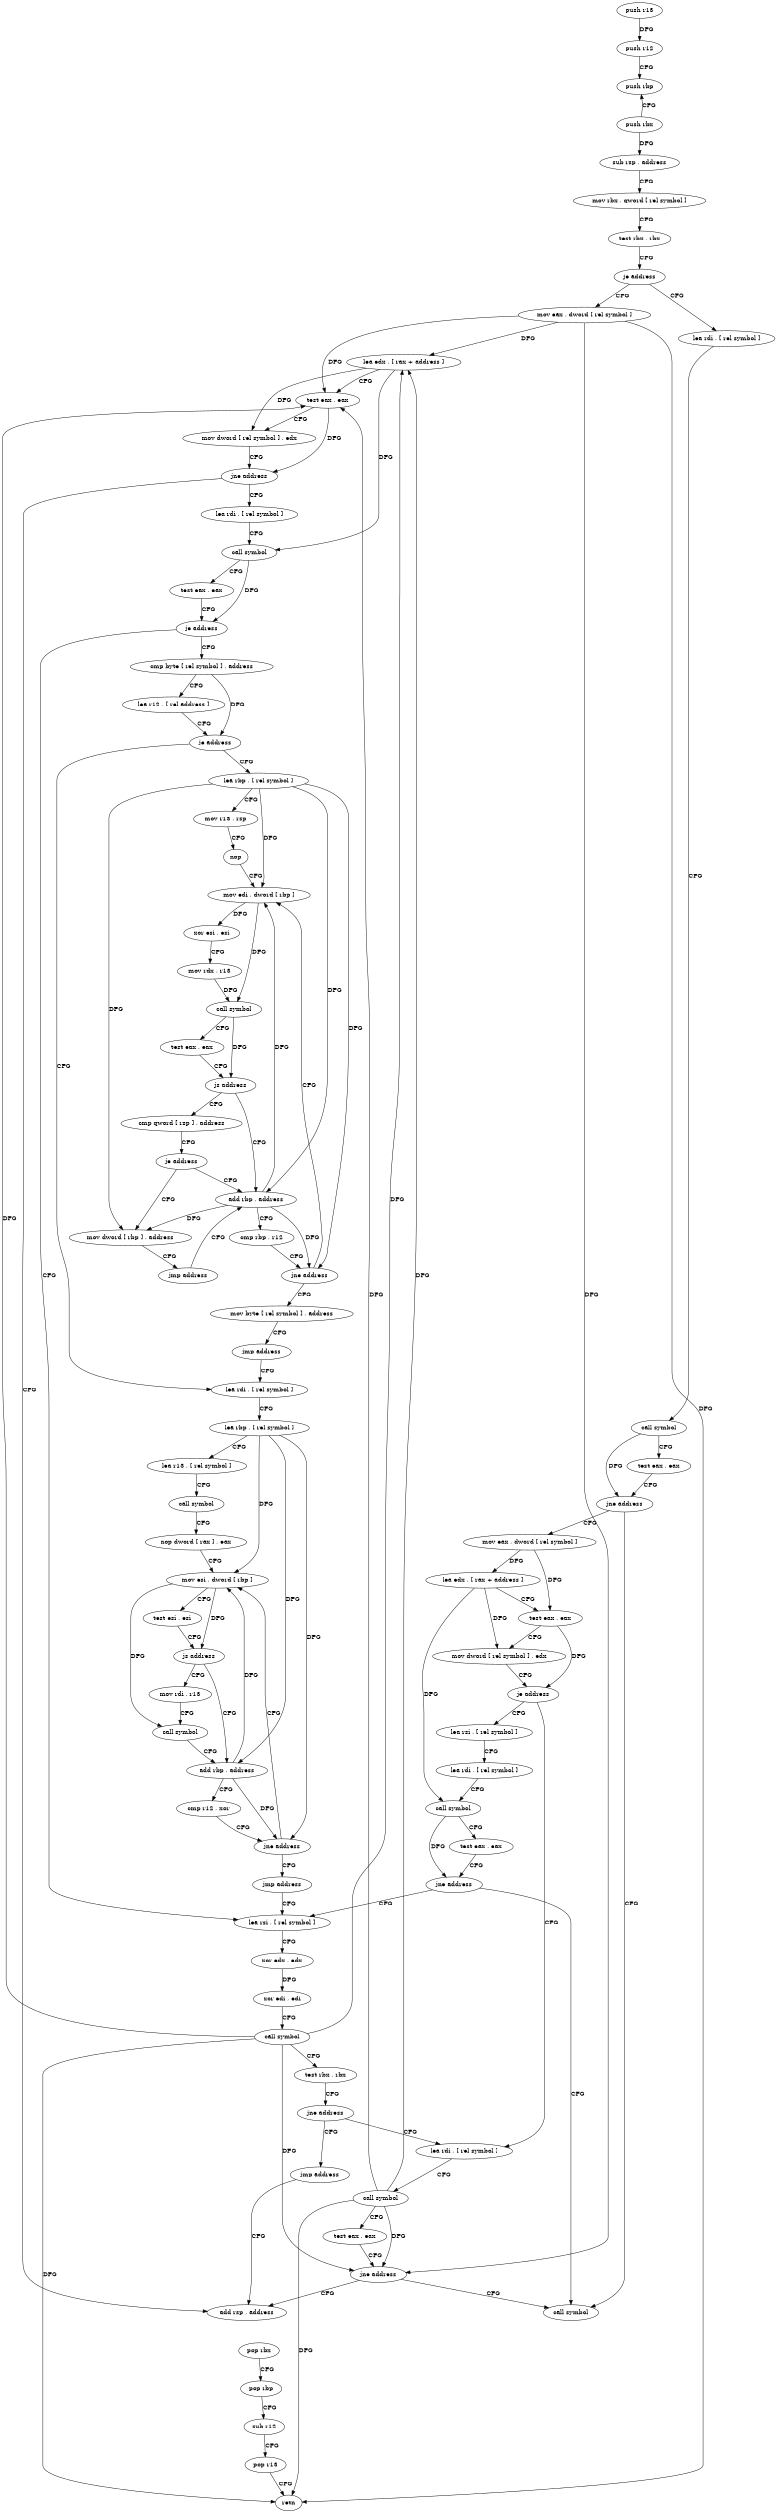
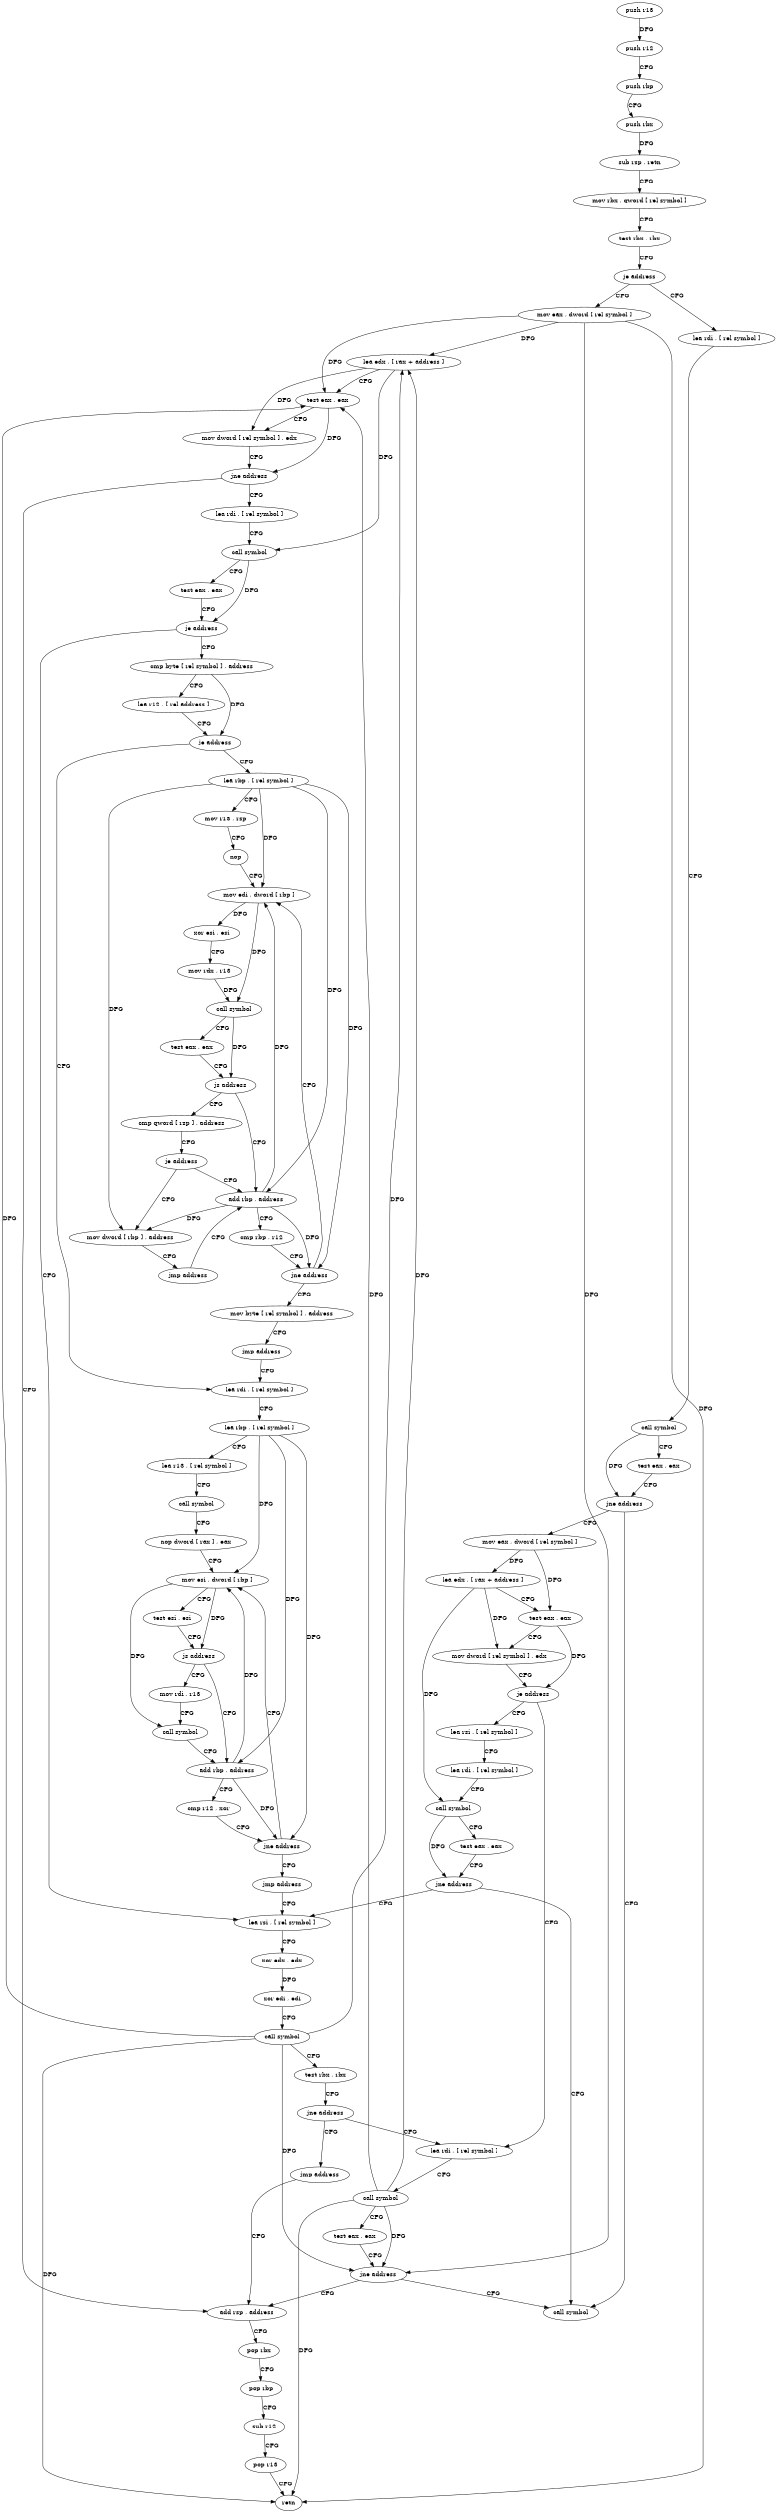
edge "push rbx" -> "push rbp": reversed
node "sub rsp , address": label "sub rsp , address" -> "sub rsp , retn"
edge "add rsp , address" -> "pop rbx": added, label "CFG"
